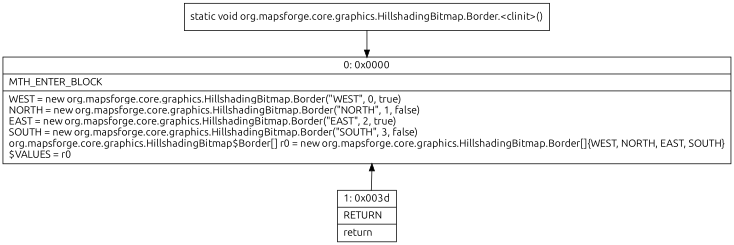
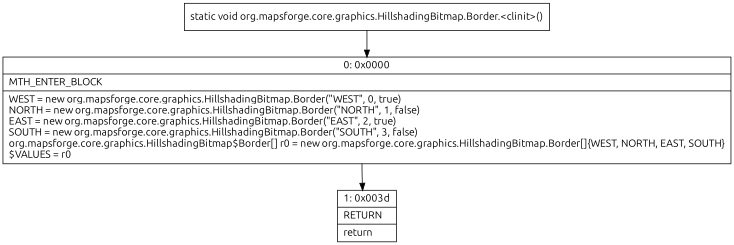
edge "1: 0x003d" -> "0: 0x0000": reversed
